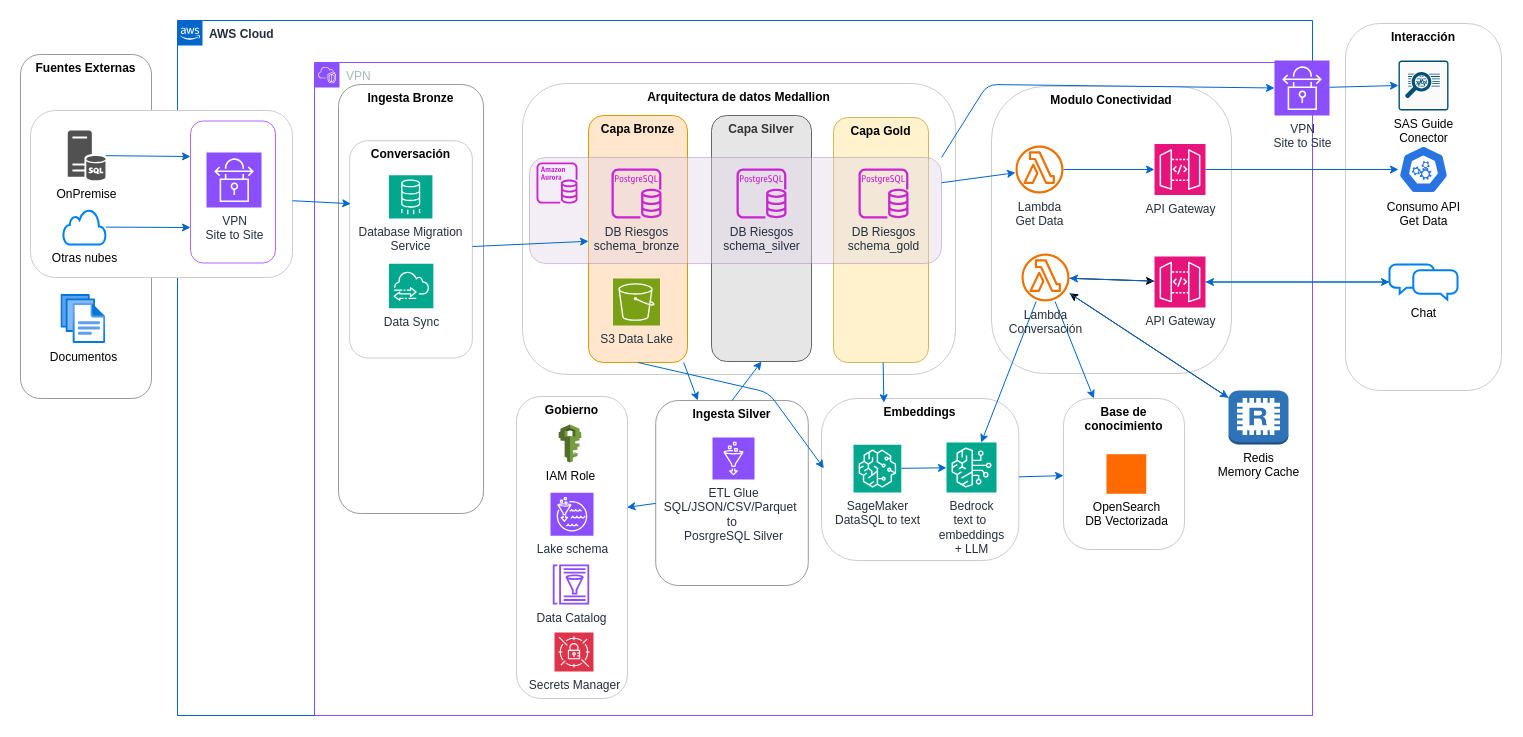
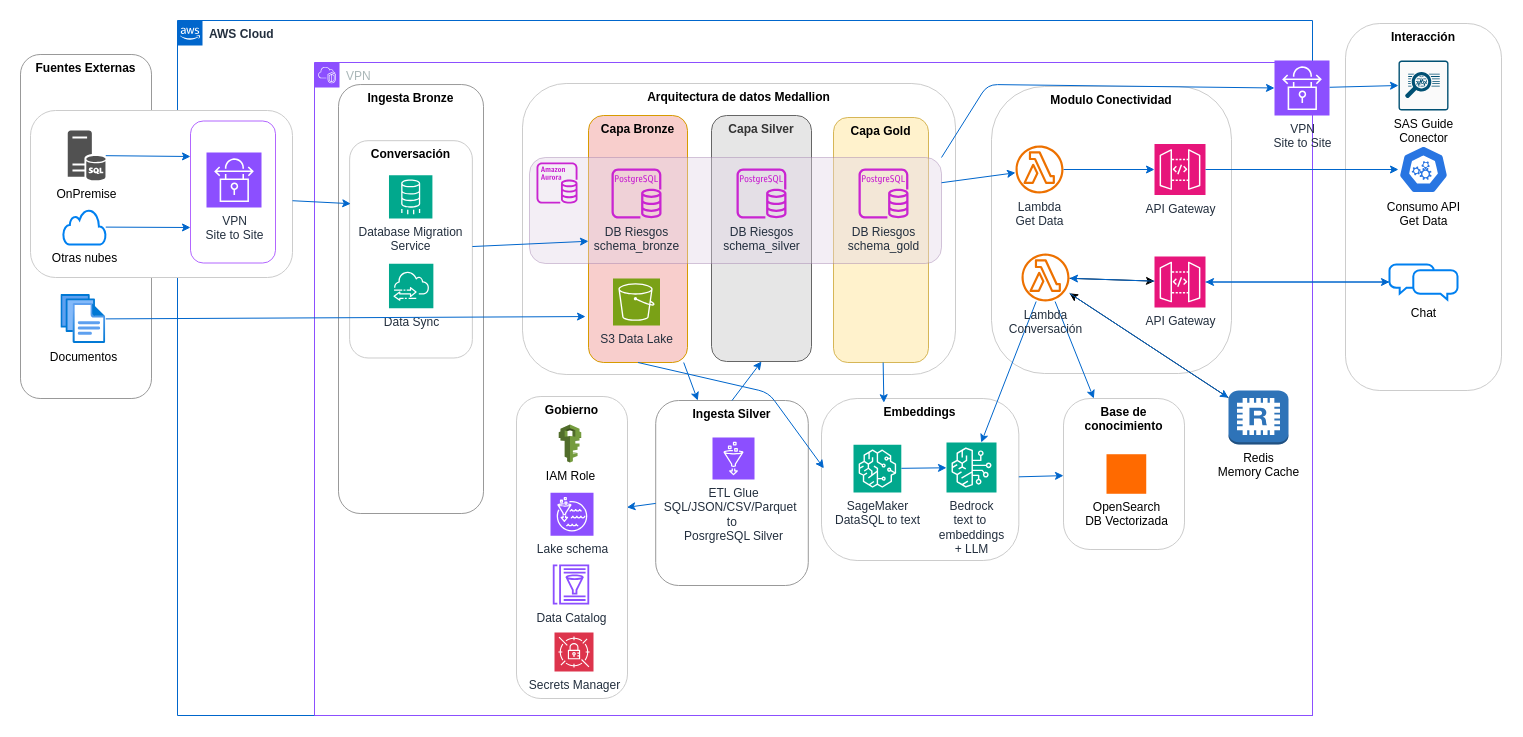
node "Capa Bronze": fillcolor #ffe6cc -> #f8cecc
edge "Documentos" -> "Capa Bronze": added
